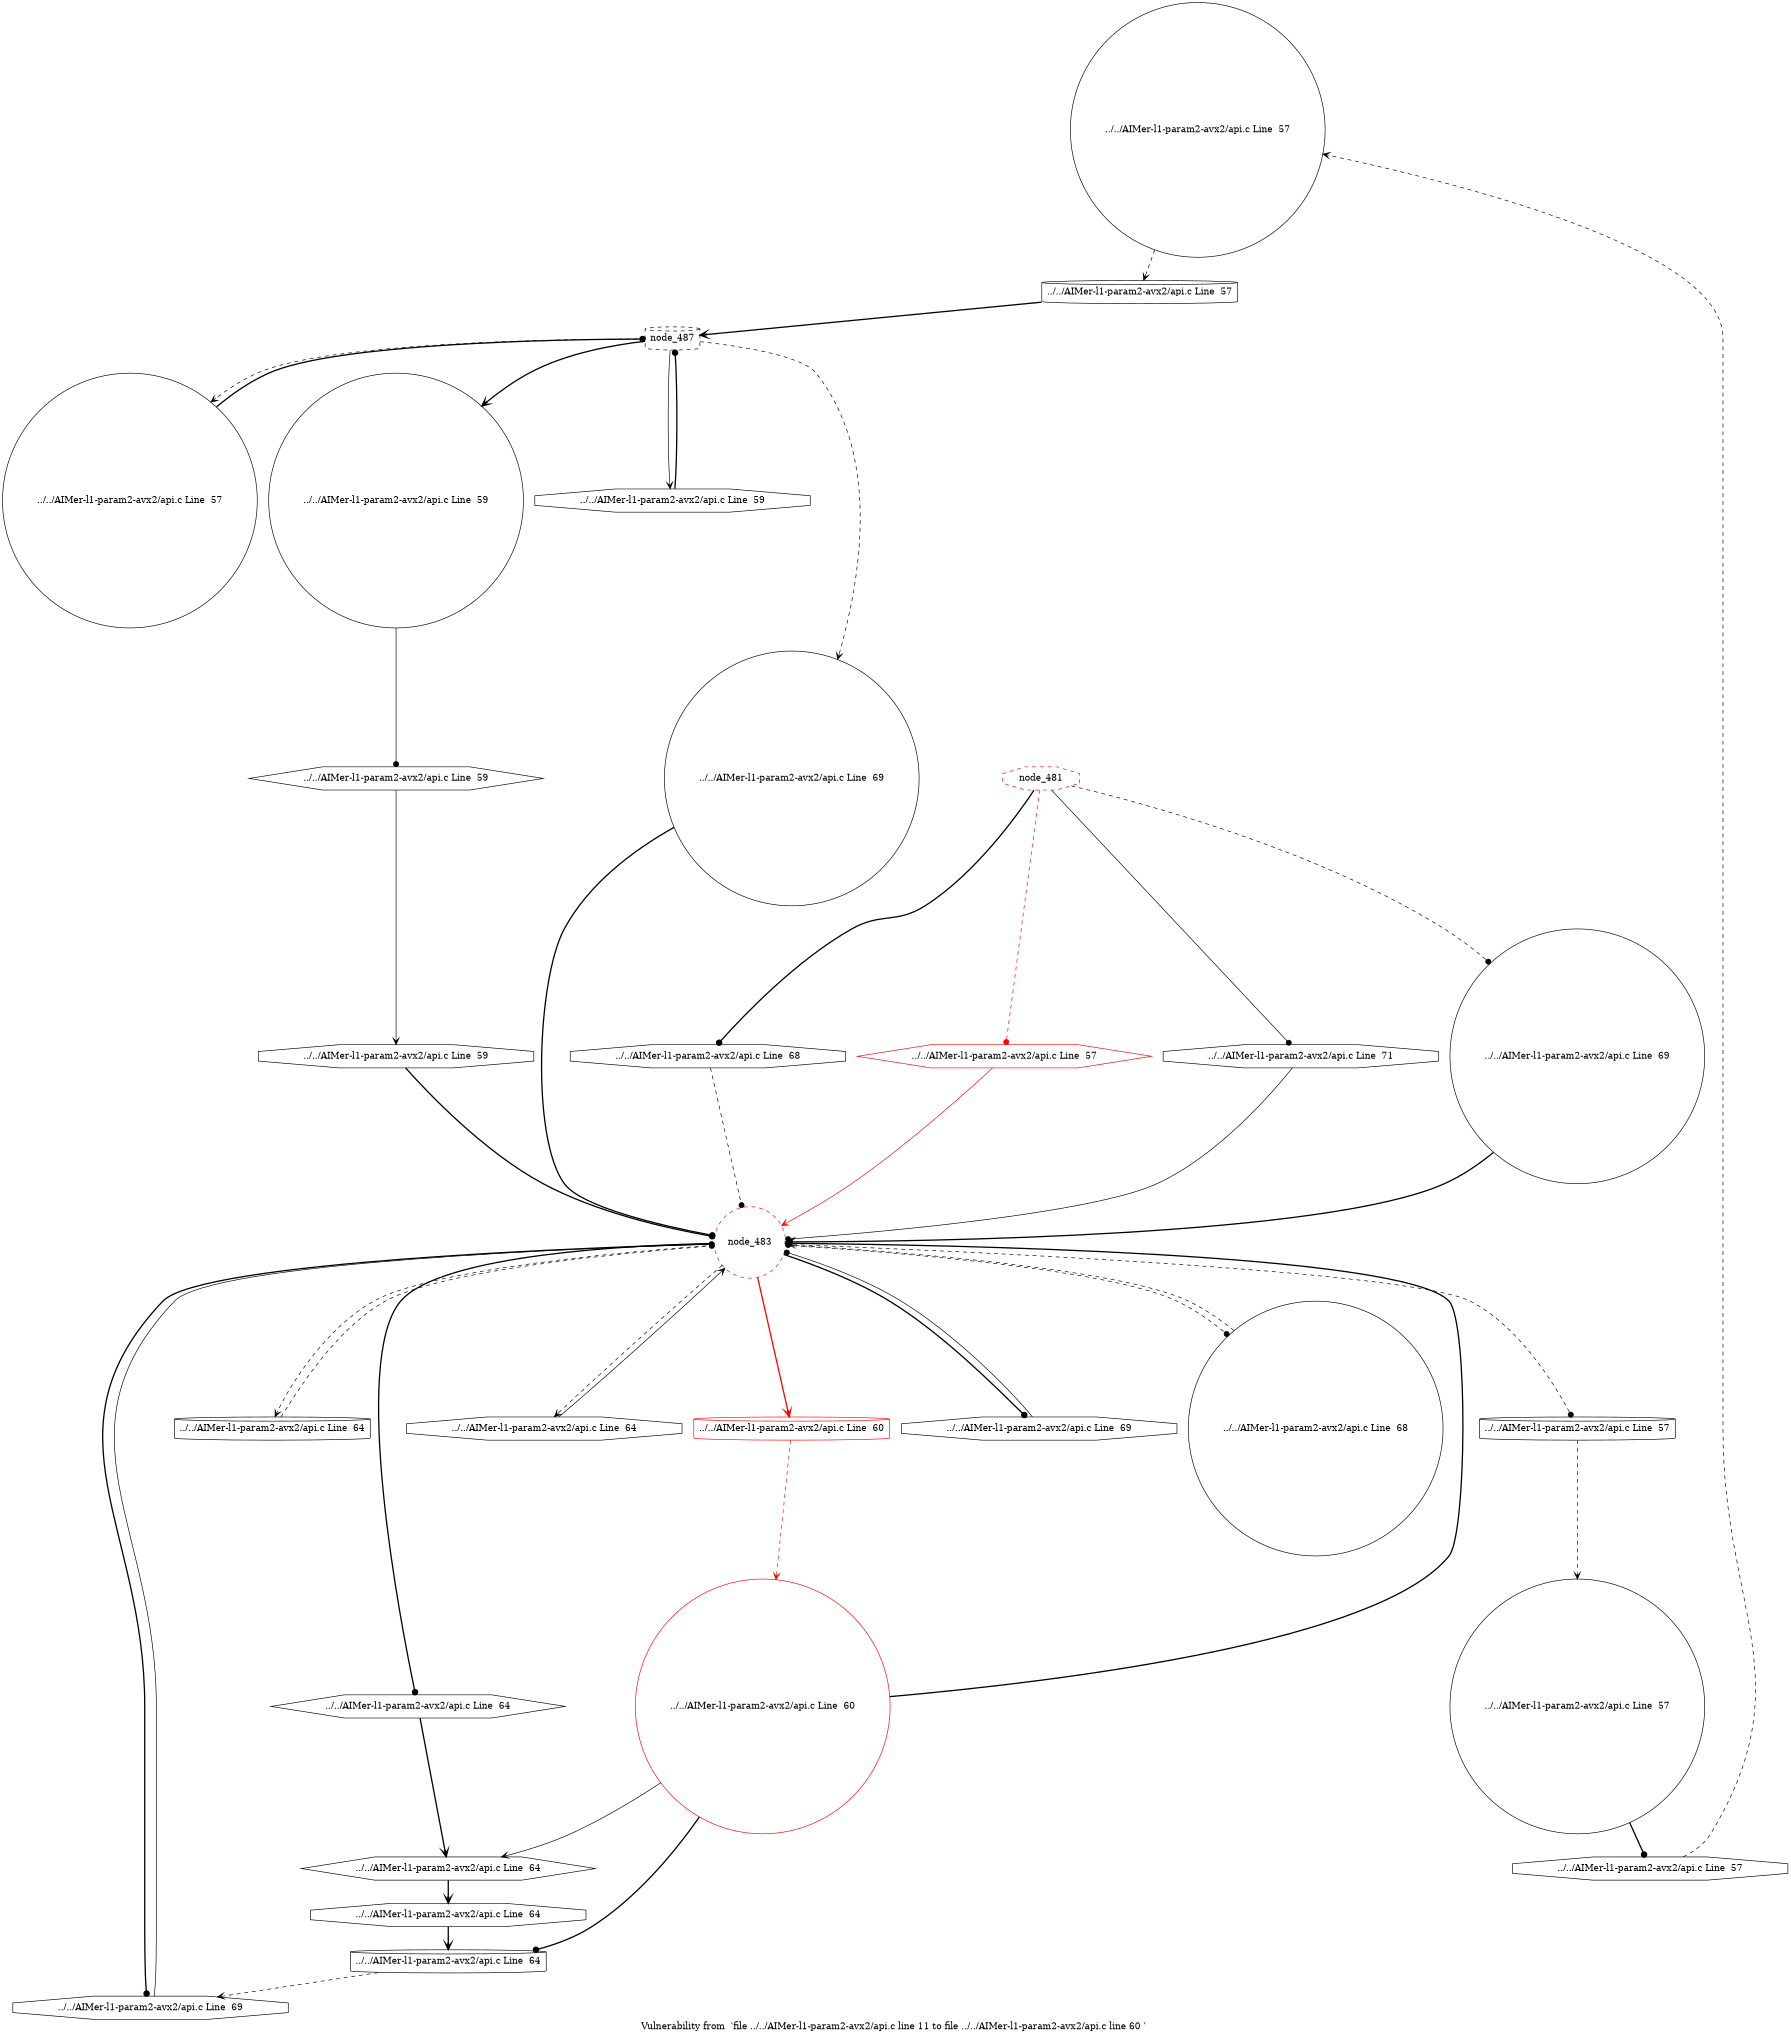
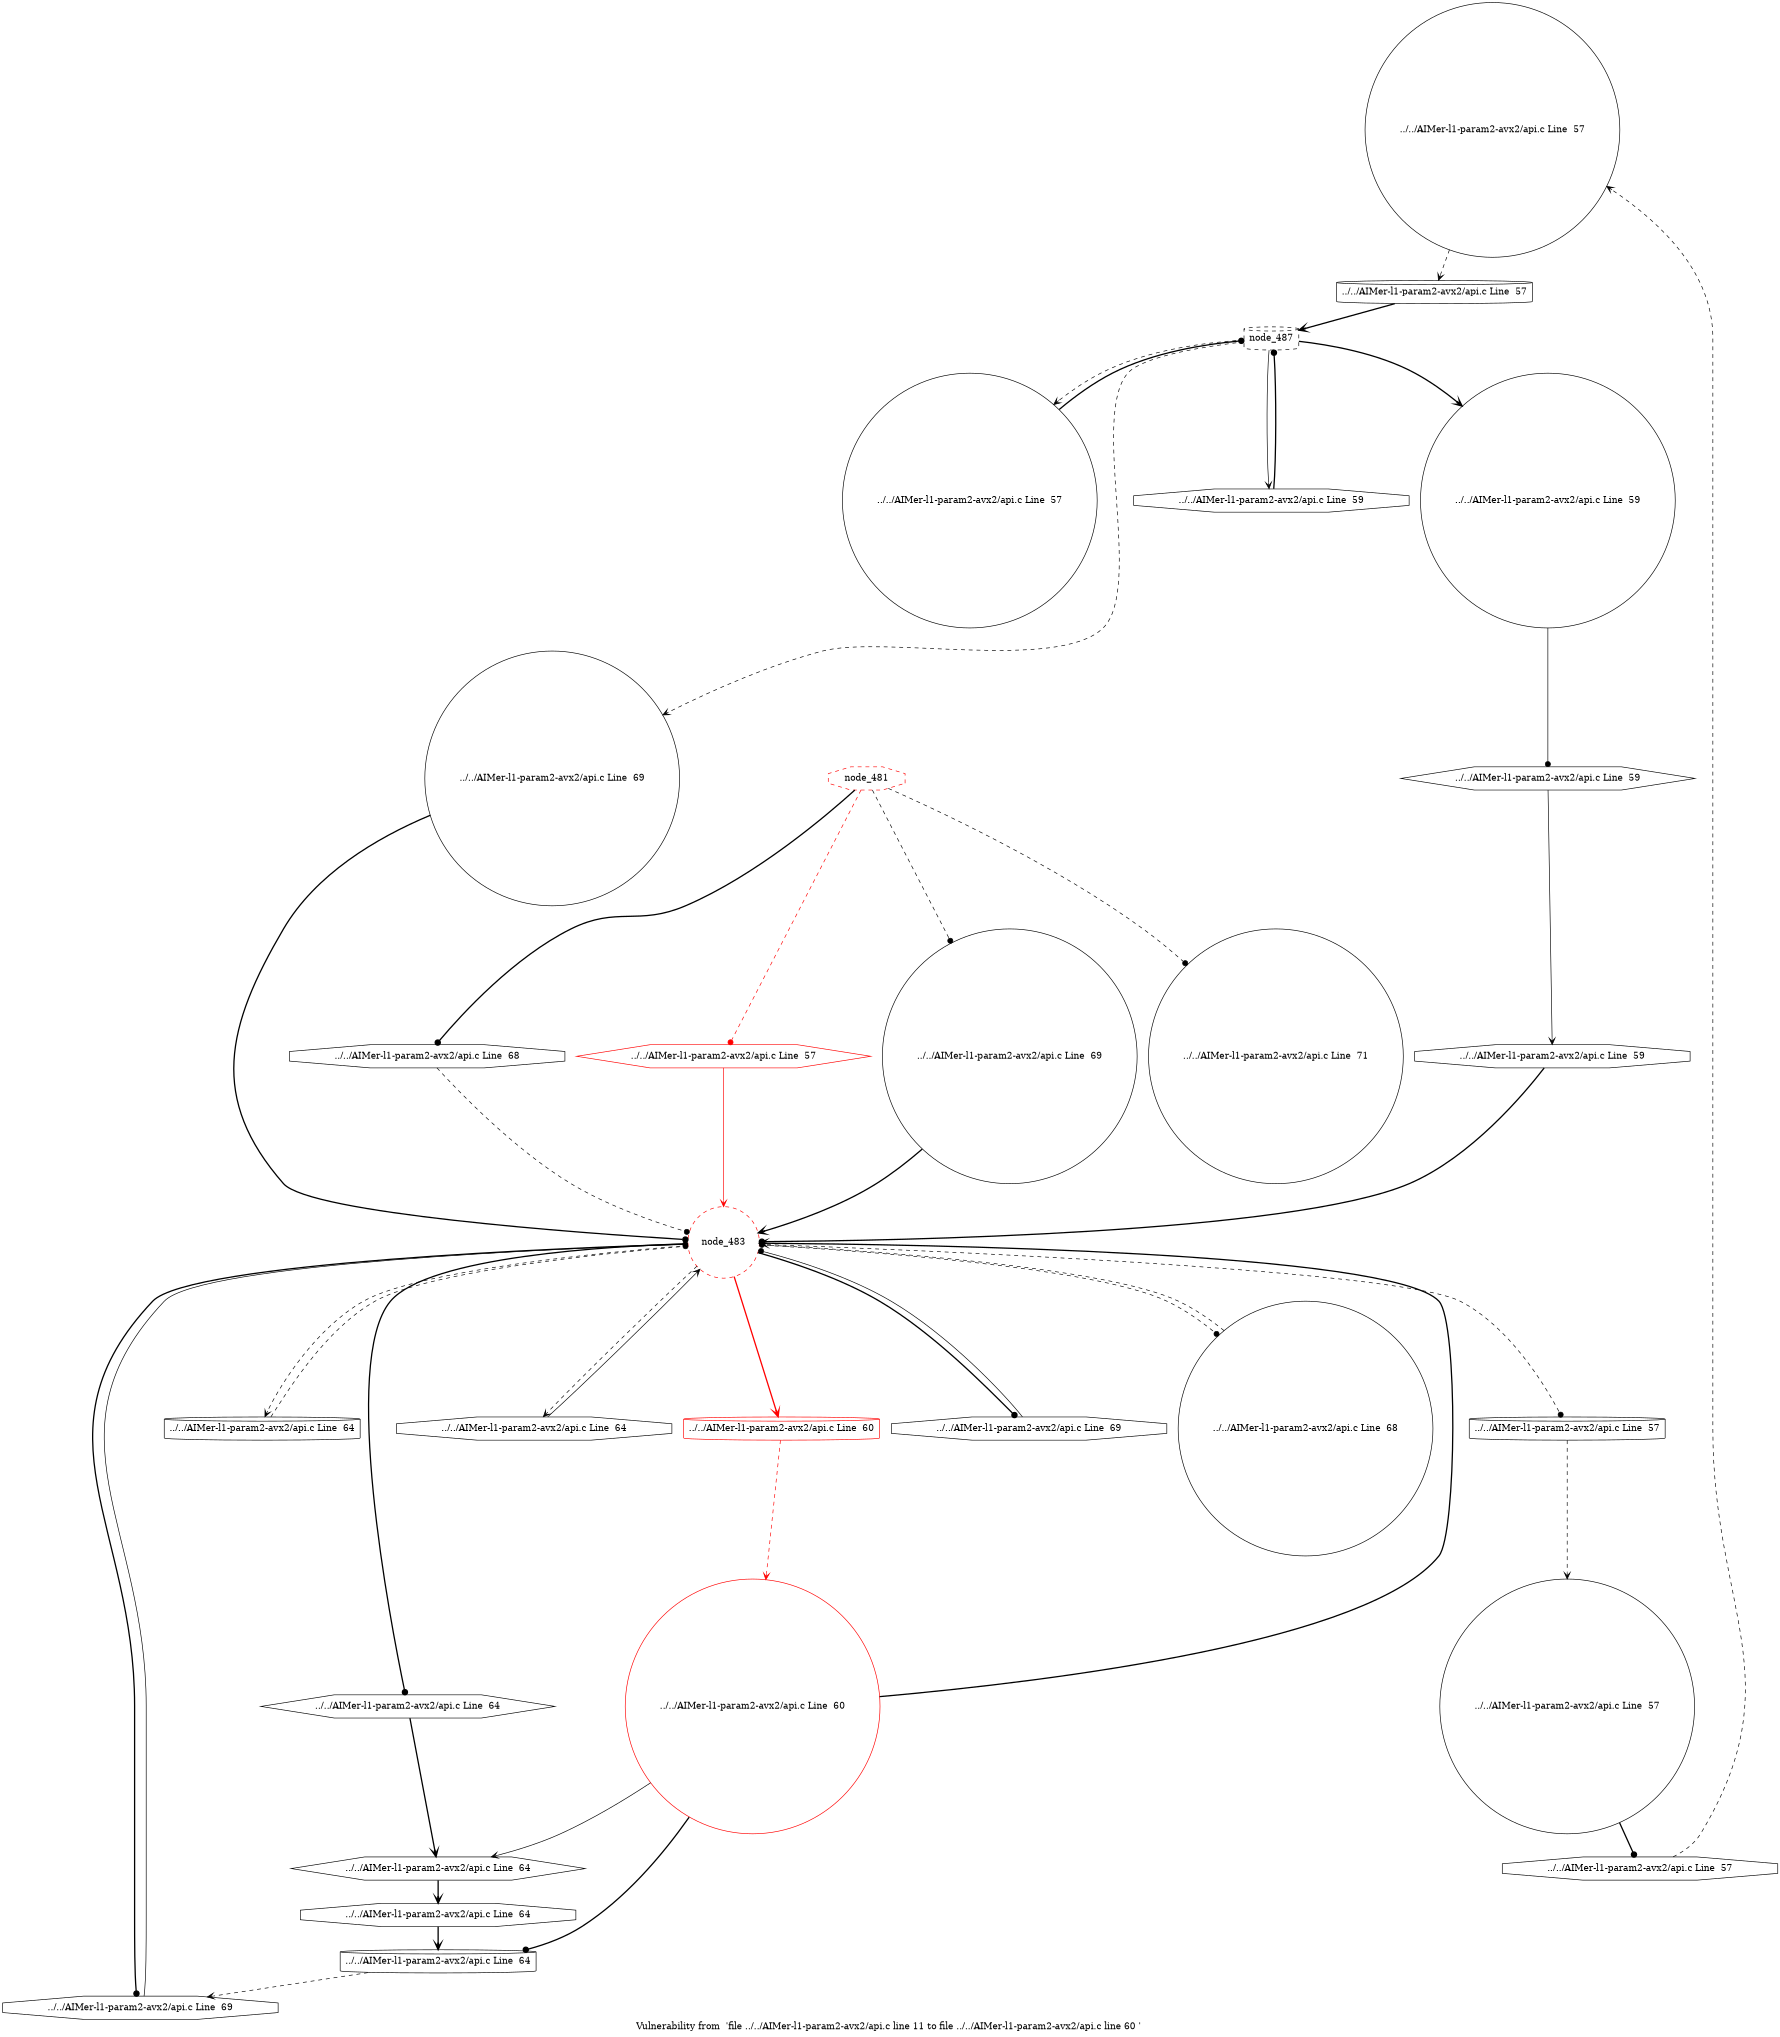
edge "node_481" -> "../../AIMer-l1-param2-avx2/api.c Line  71": style solid -> dashed
node "../../AIMer-l1-param2-avx2/api.c Line  71": shape octagon -> circle
edge "../../AIMer-l1-param2-avx2/api.c Line  71" -> "node_483": removed
